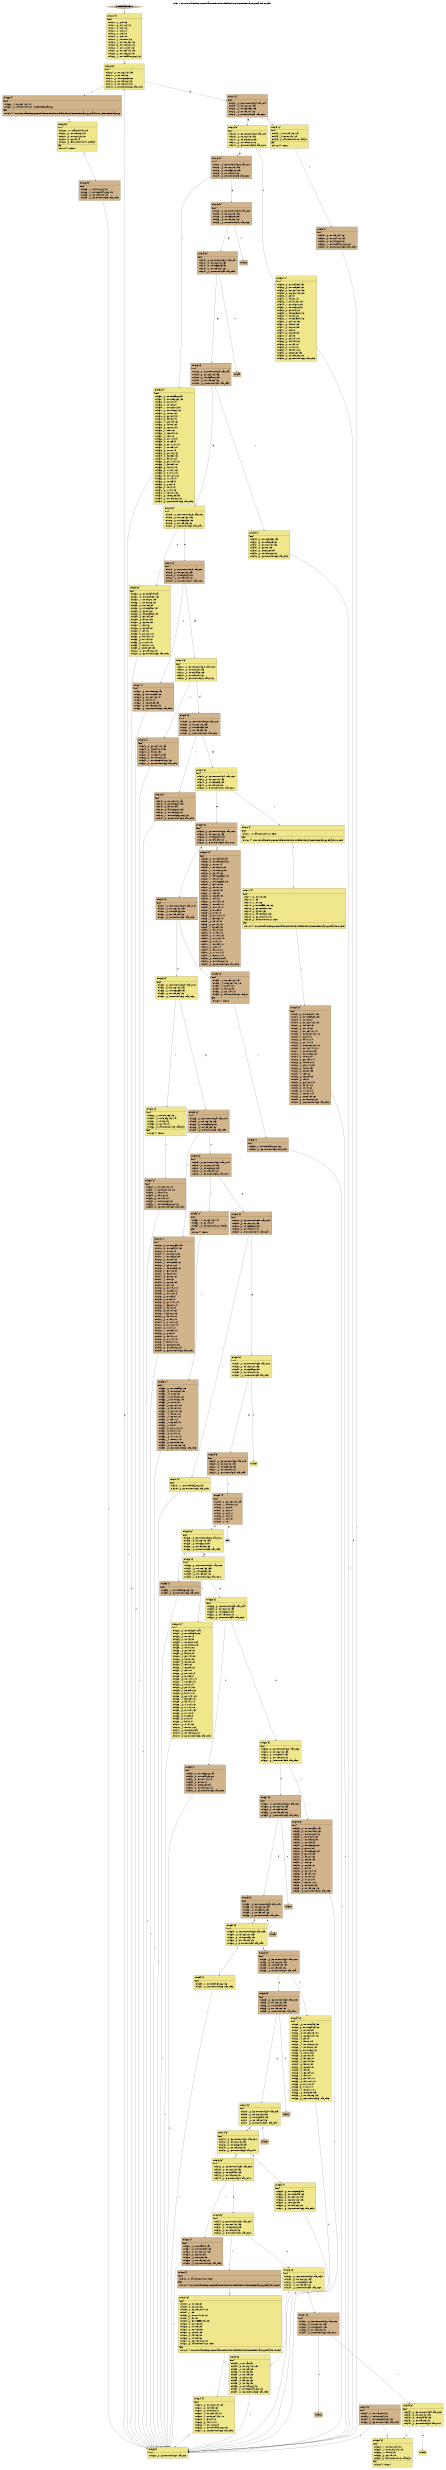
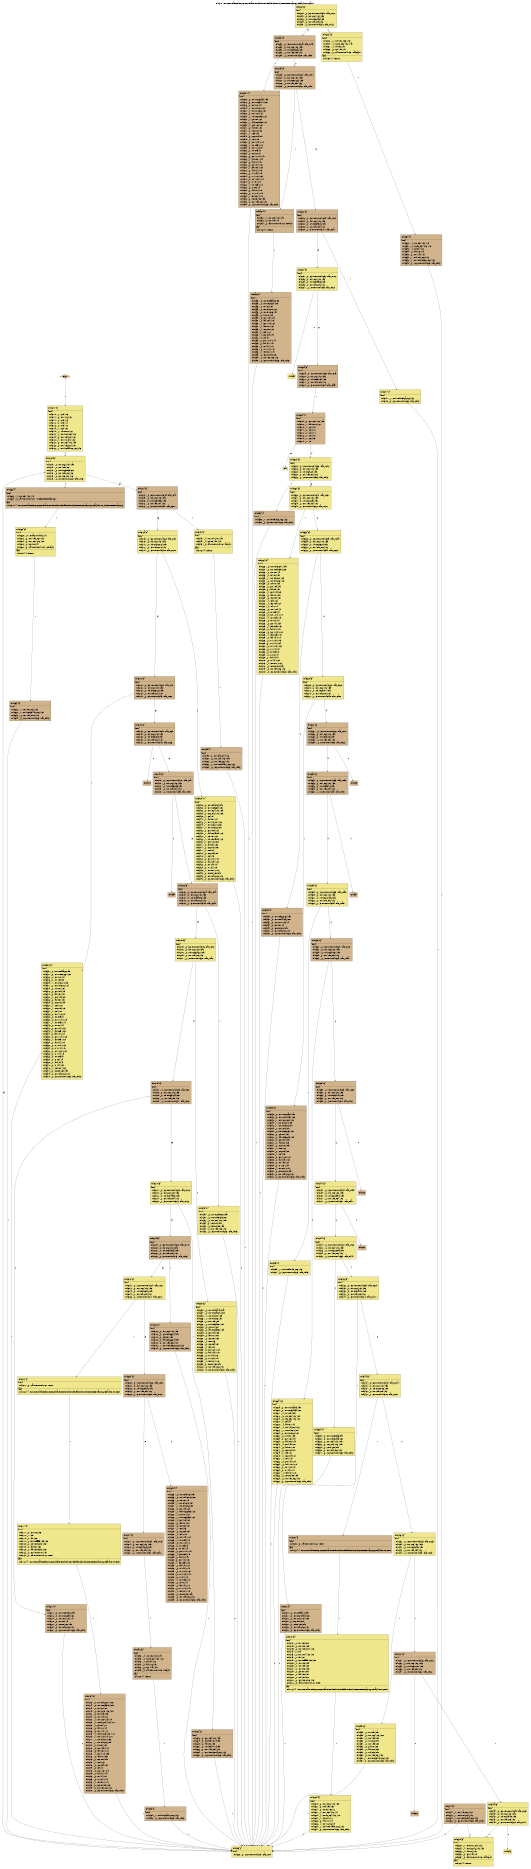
node "SiSDetermineROMLayout": label "SiSDetermineROMLayout" -> "Entry"
edge "0x403274 [25]" -> "0x40328d [25]": removed, label "19"
